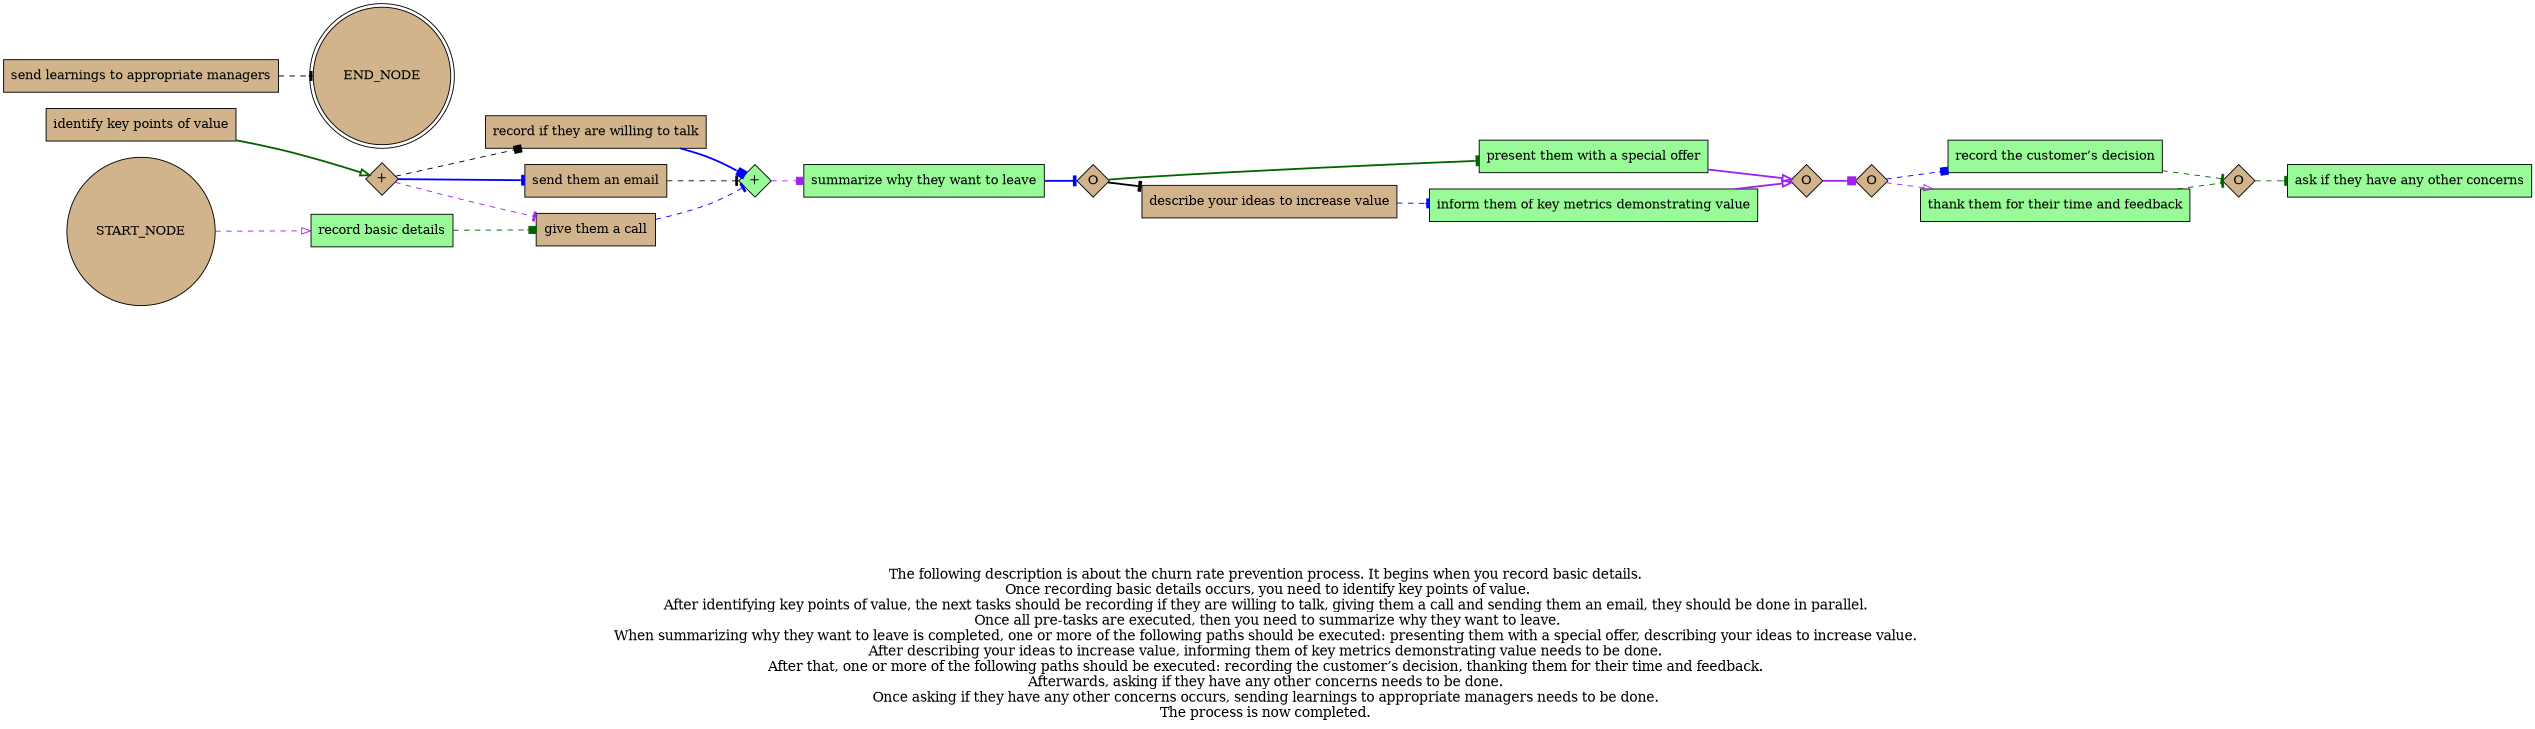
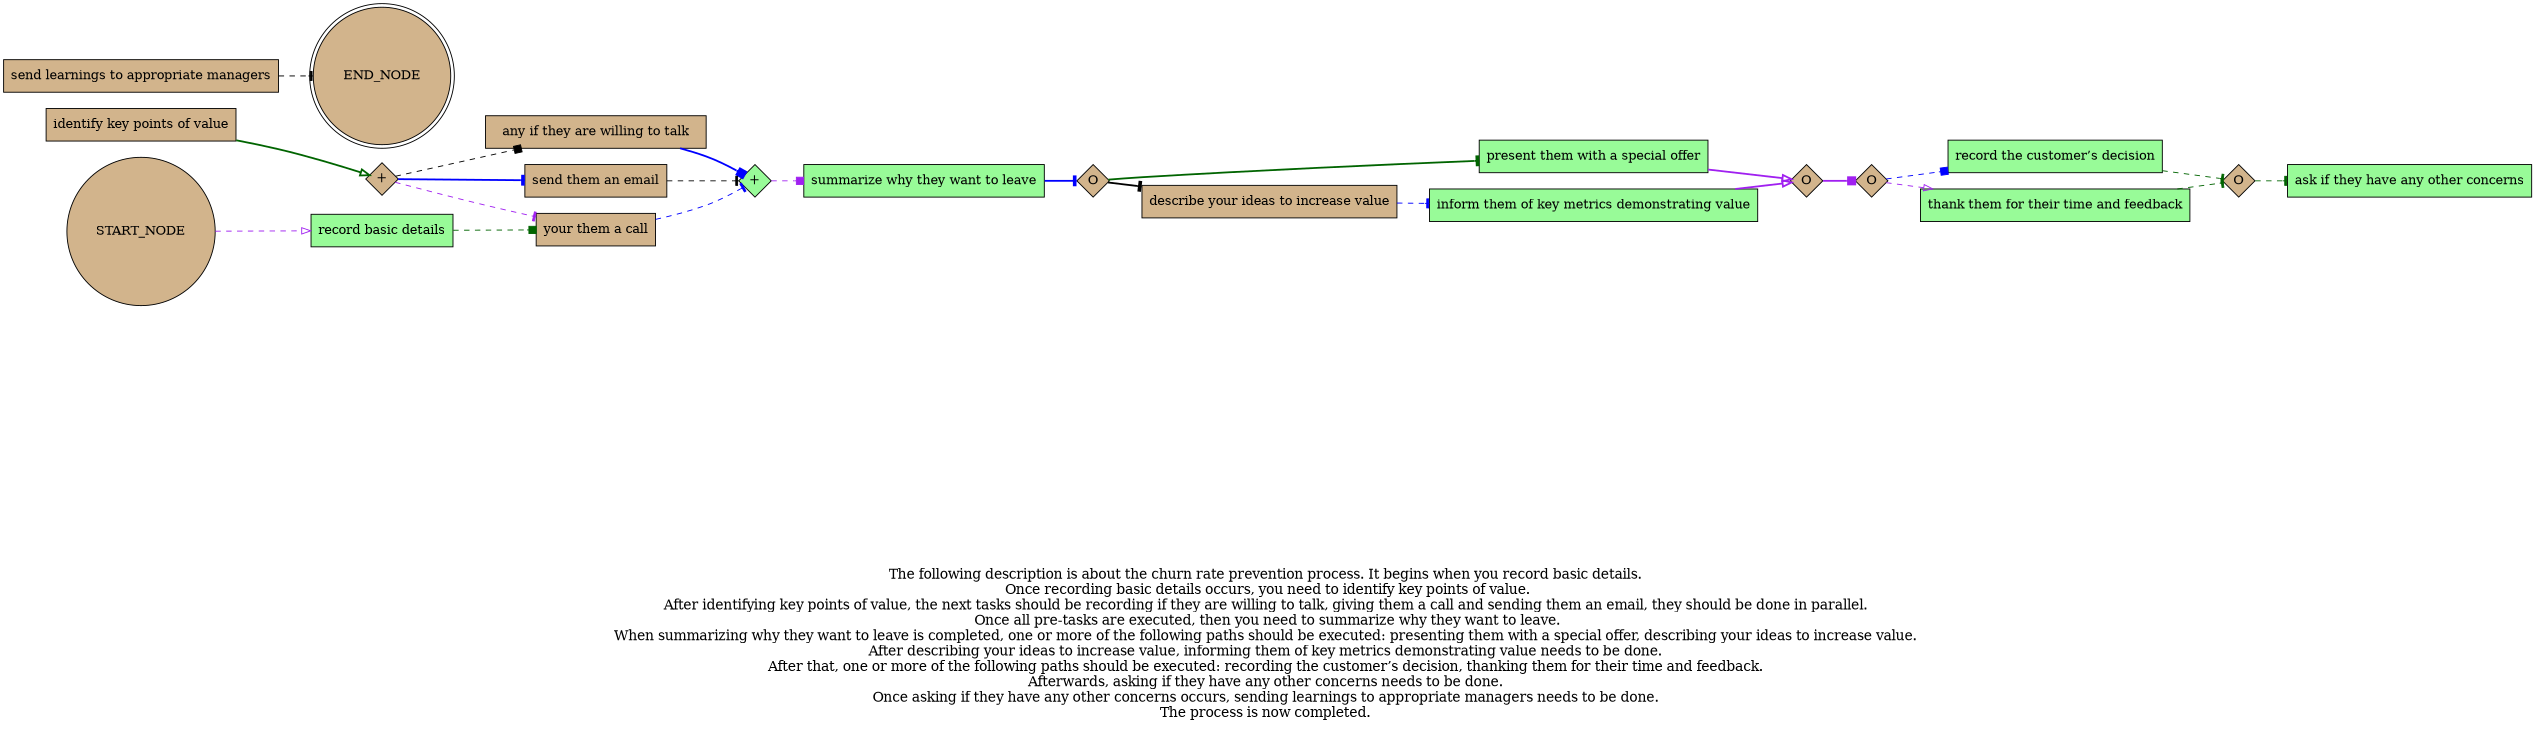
node "record if they are willing to talk": label "record if they are willing to talk" -> "any if they are willing to talk"
node "give them a call": label "give them a call" -> "your them a call"
